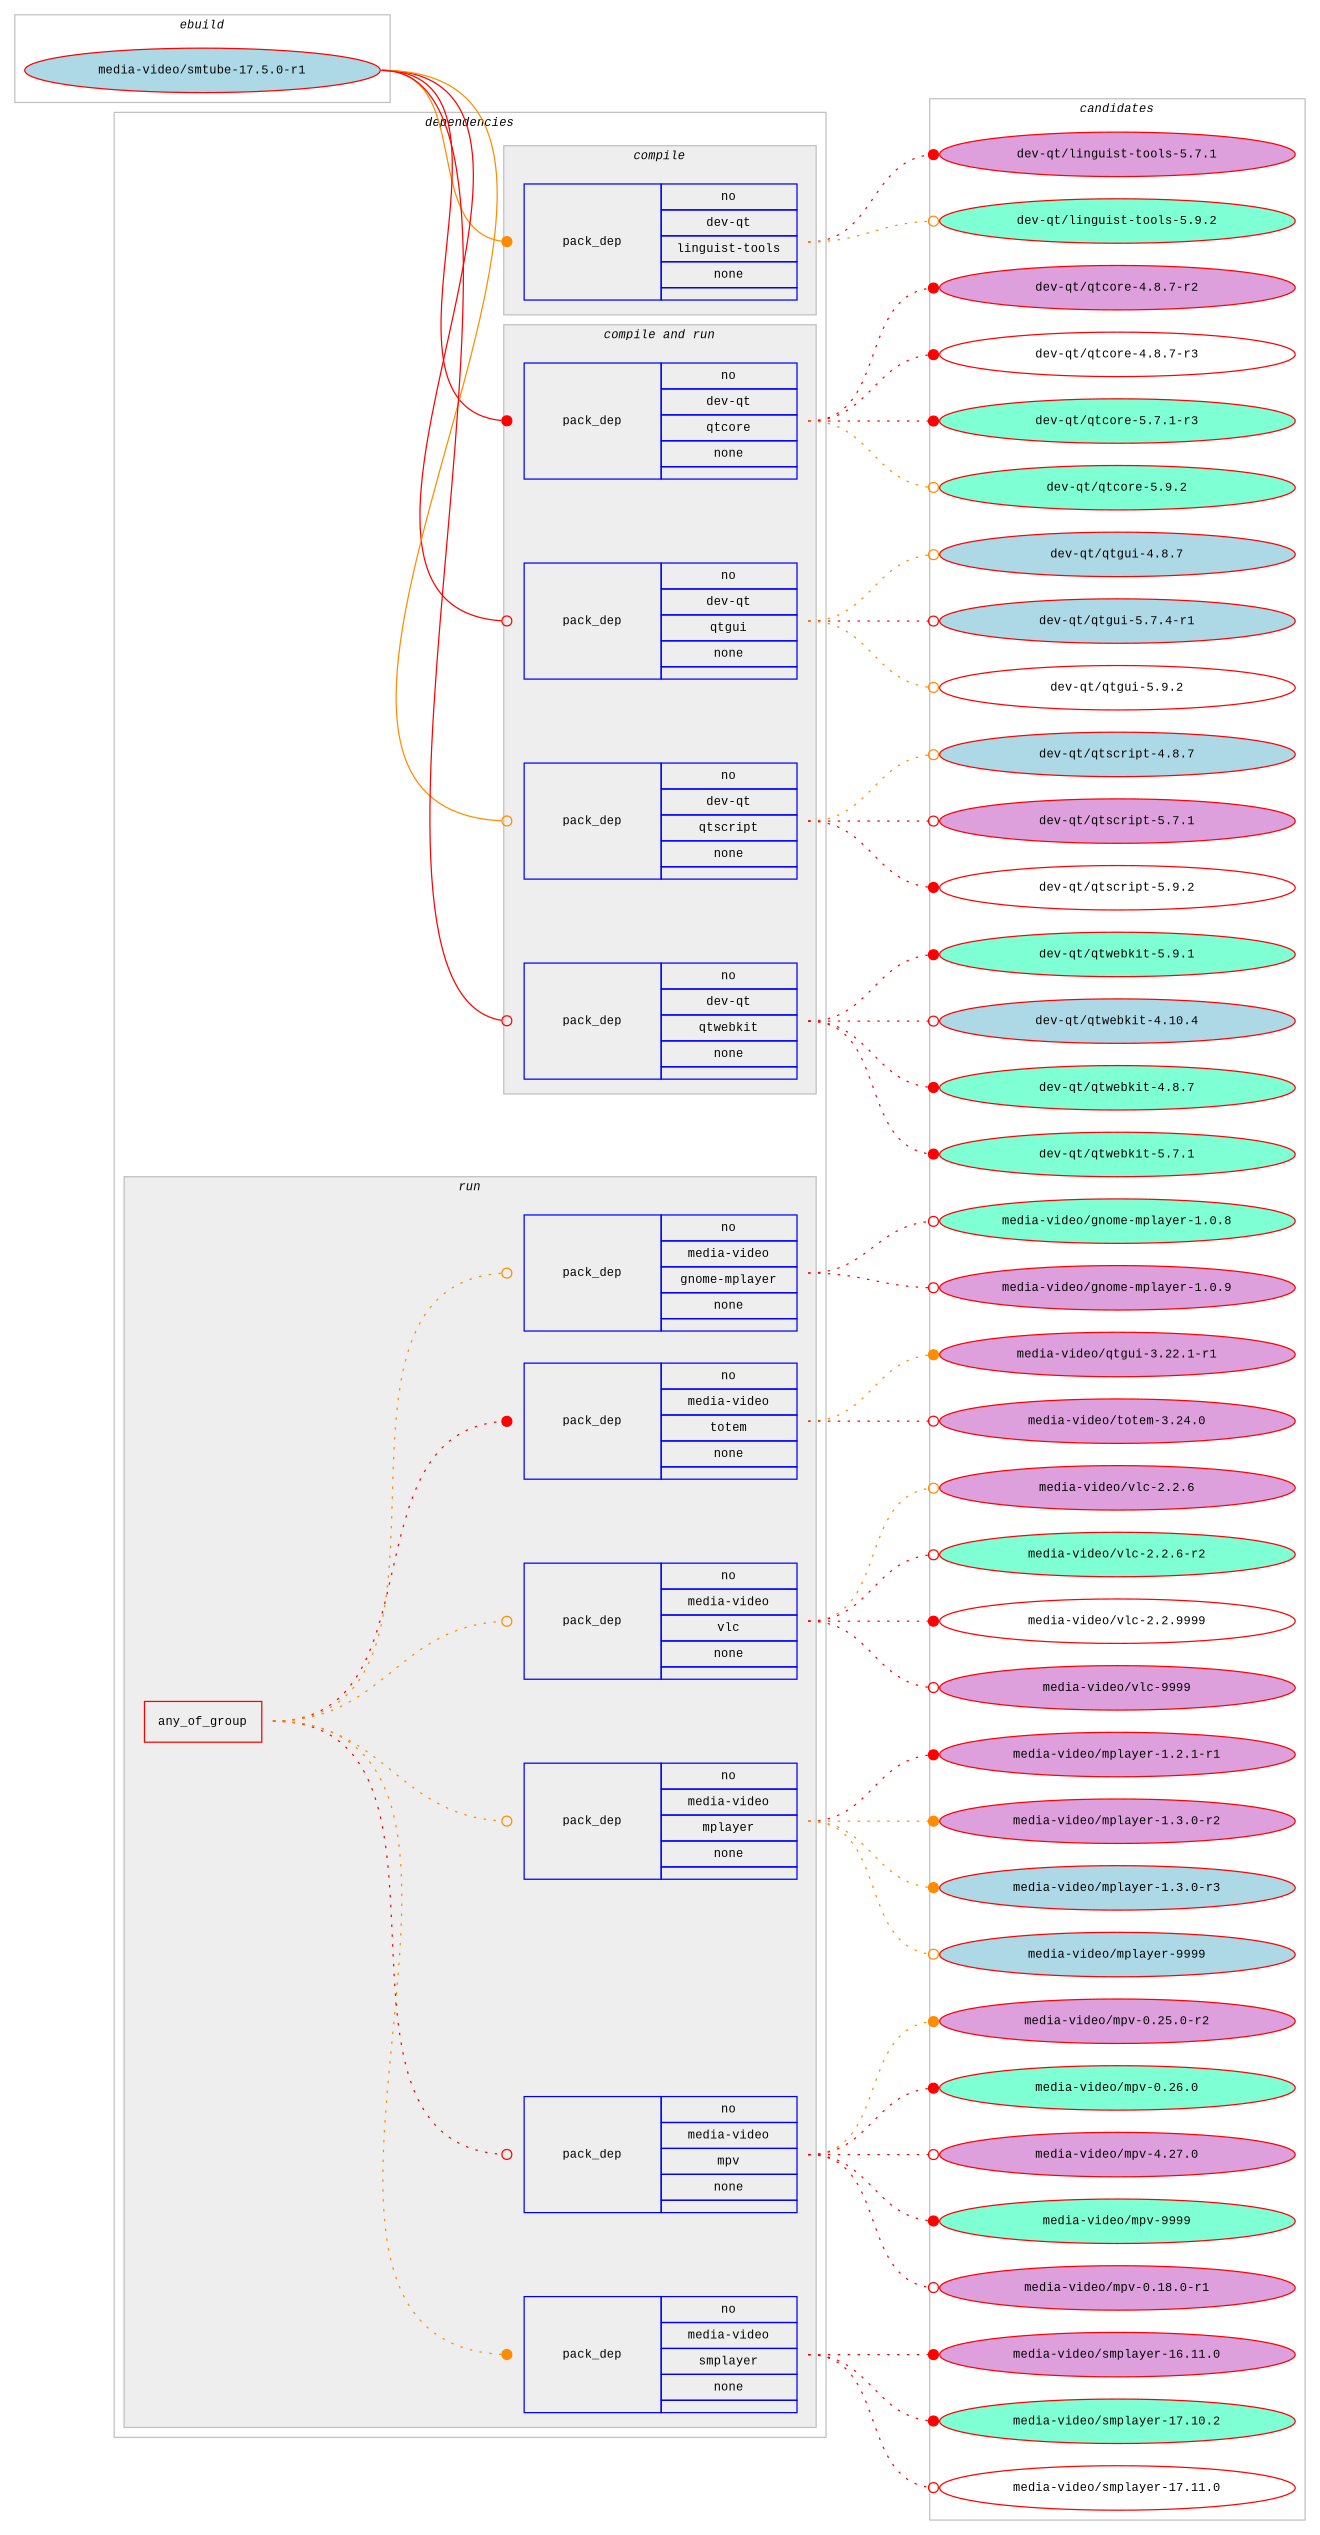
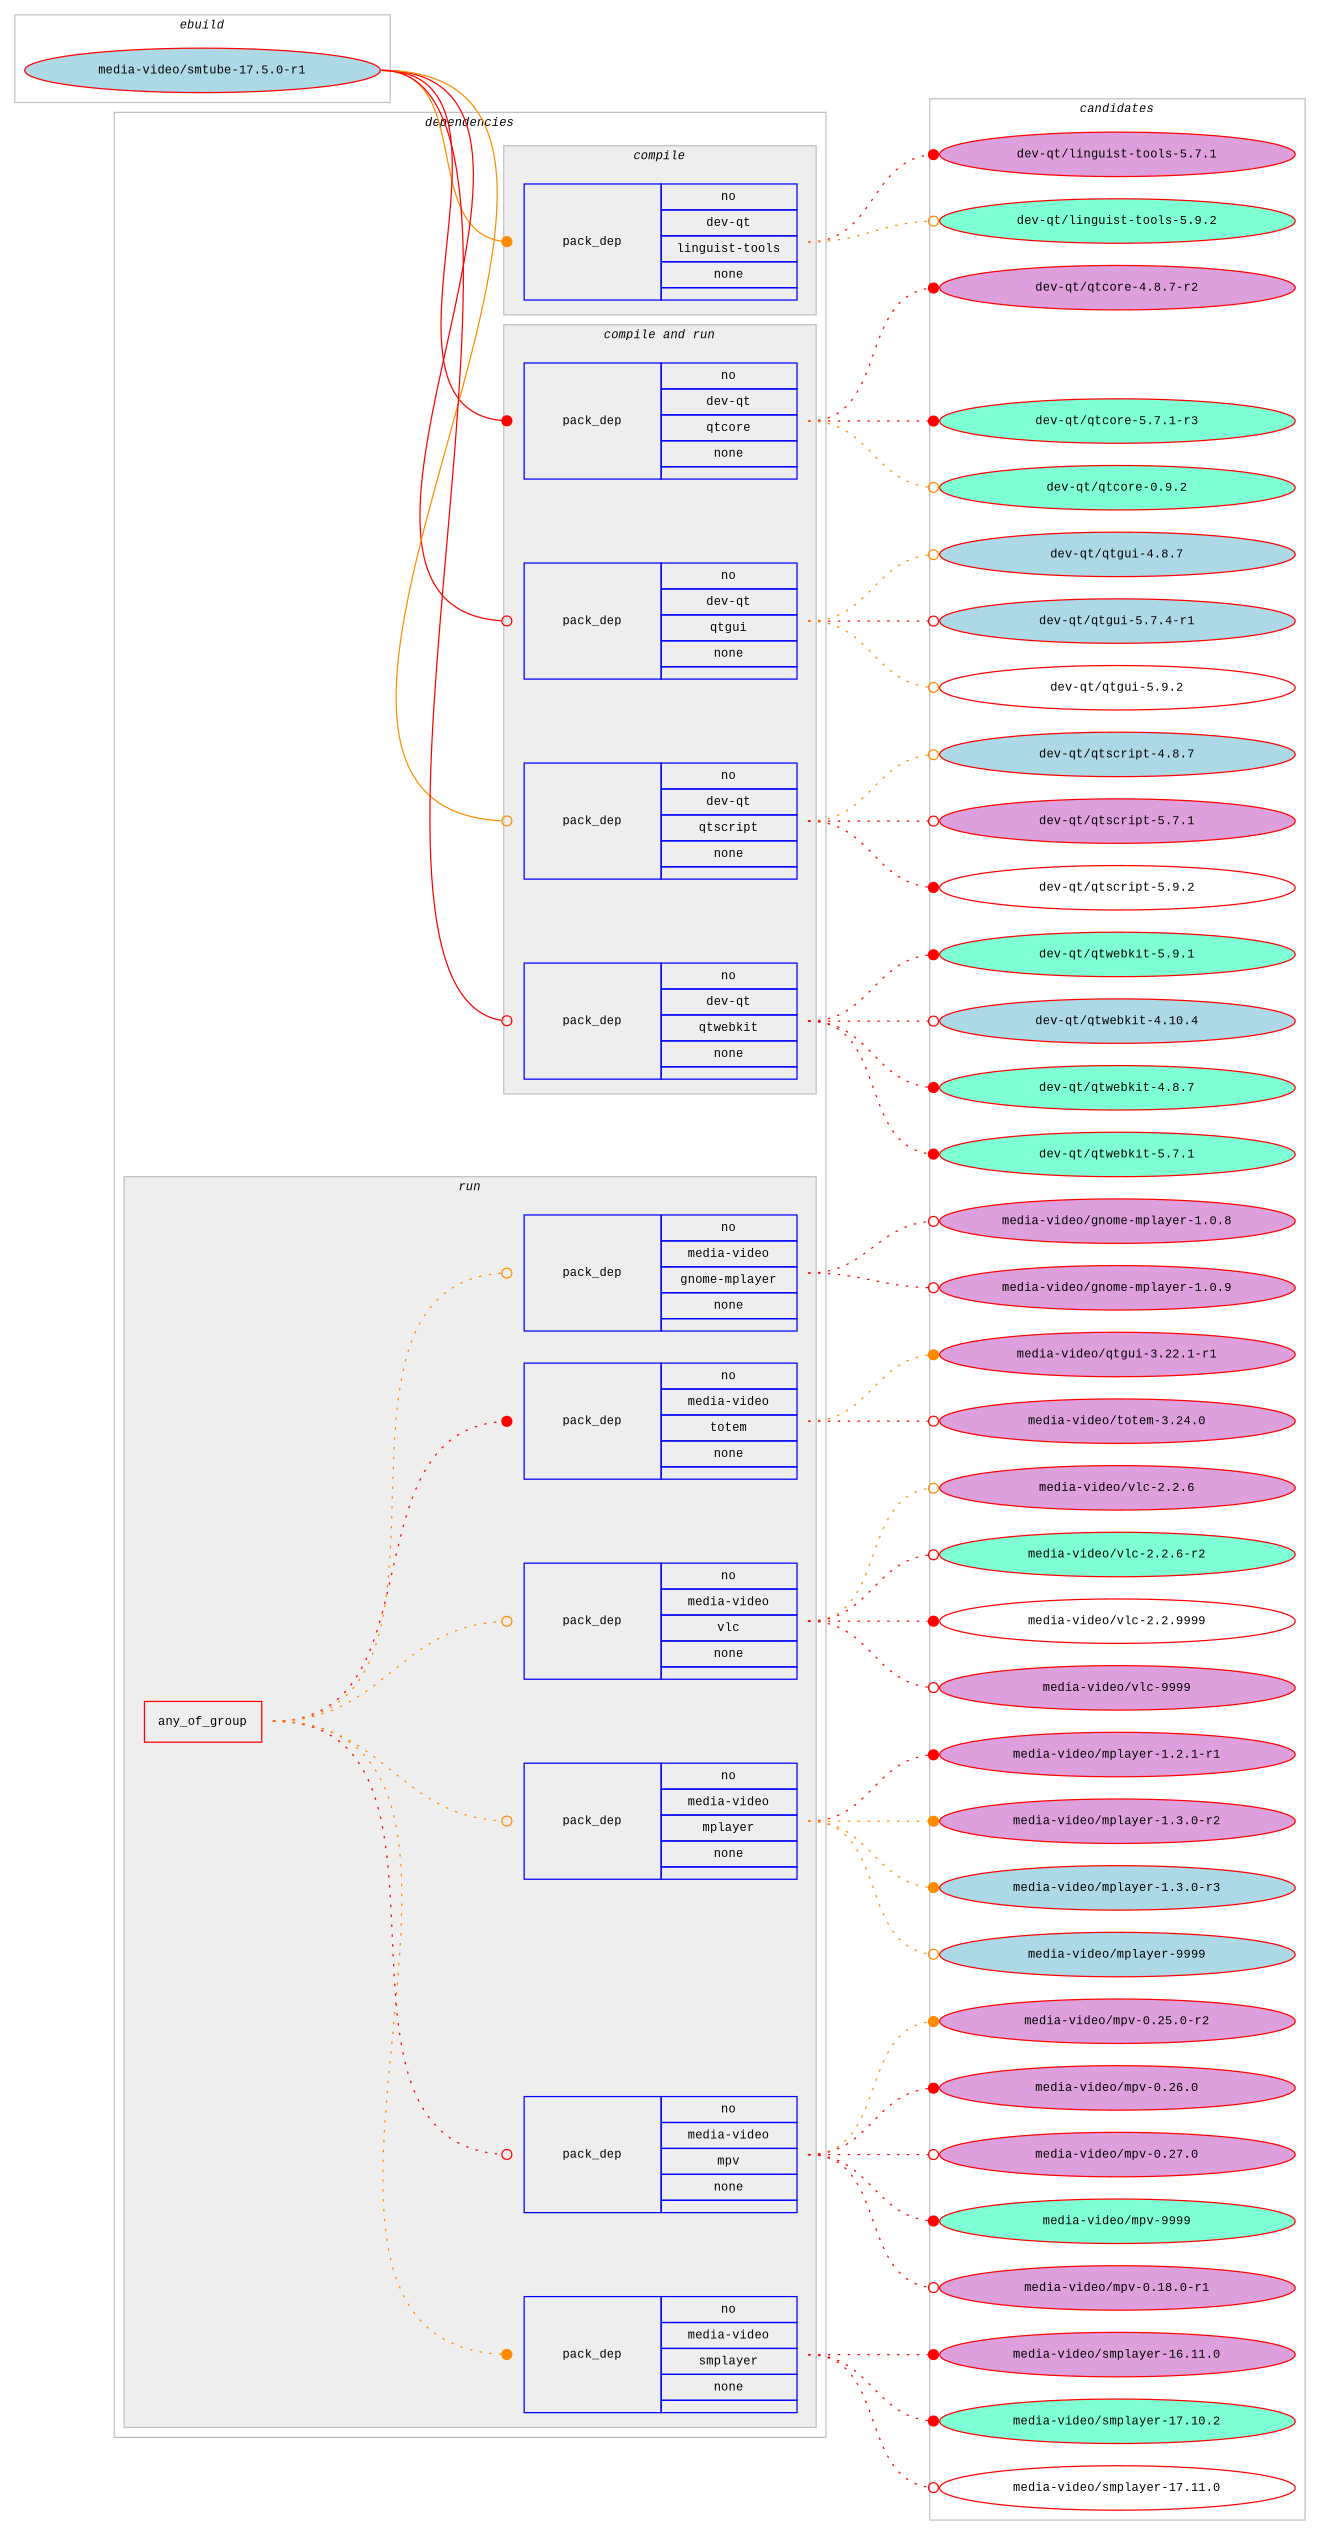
node "dev-qt/qtcore-4.8.7-r3": removed
node "dev-qt/qtcore-5.9.2": label "dev-qt/qtcore-5.9.2" -> "dev-qt/qtcore-0.9.2"
node "media-video/gnome-mplayer-1.0.8": fillcolor aquamarine -> plum
node "media-video/mpv-0.26.0": fillcolor aquamarine -> plum
node "media-video/mpv-4.27.0": label "media-video/mpv-4.27.0" -> "media-video/mpv-0.27.0"
